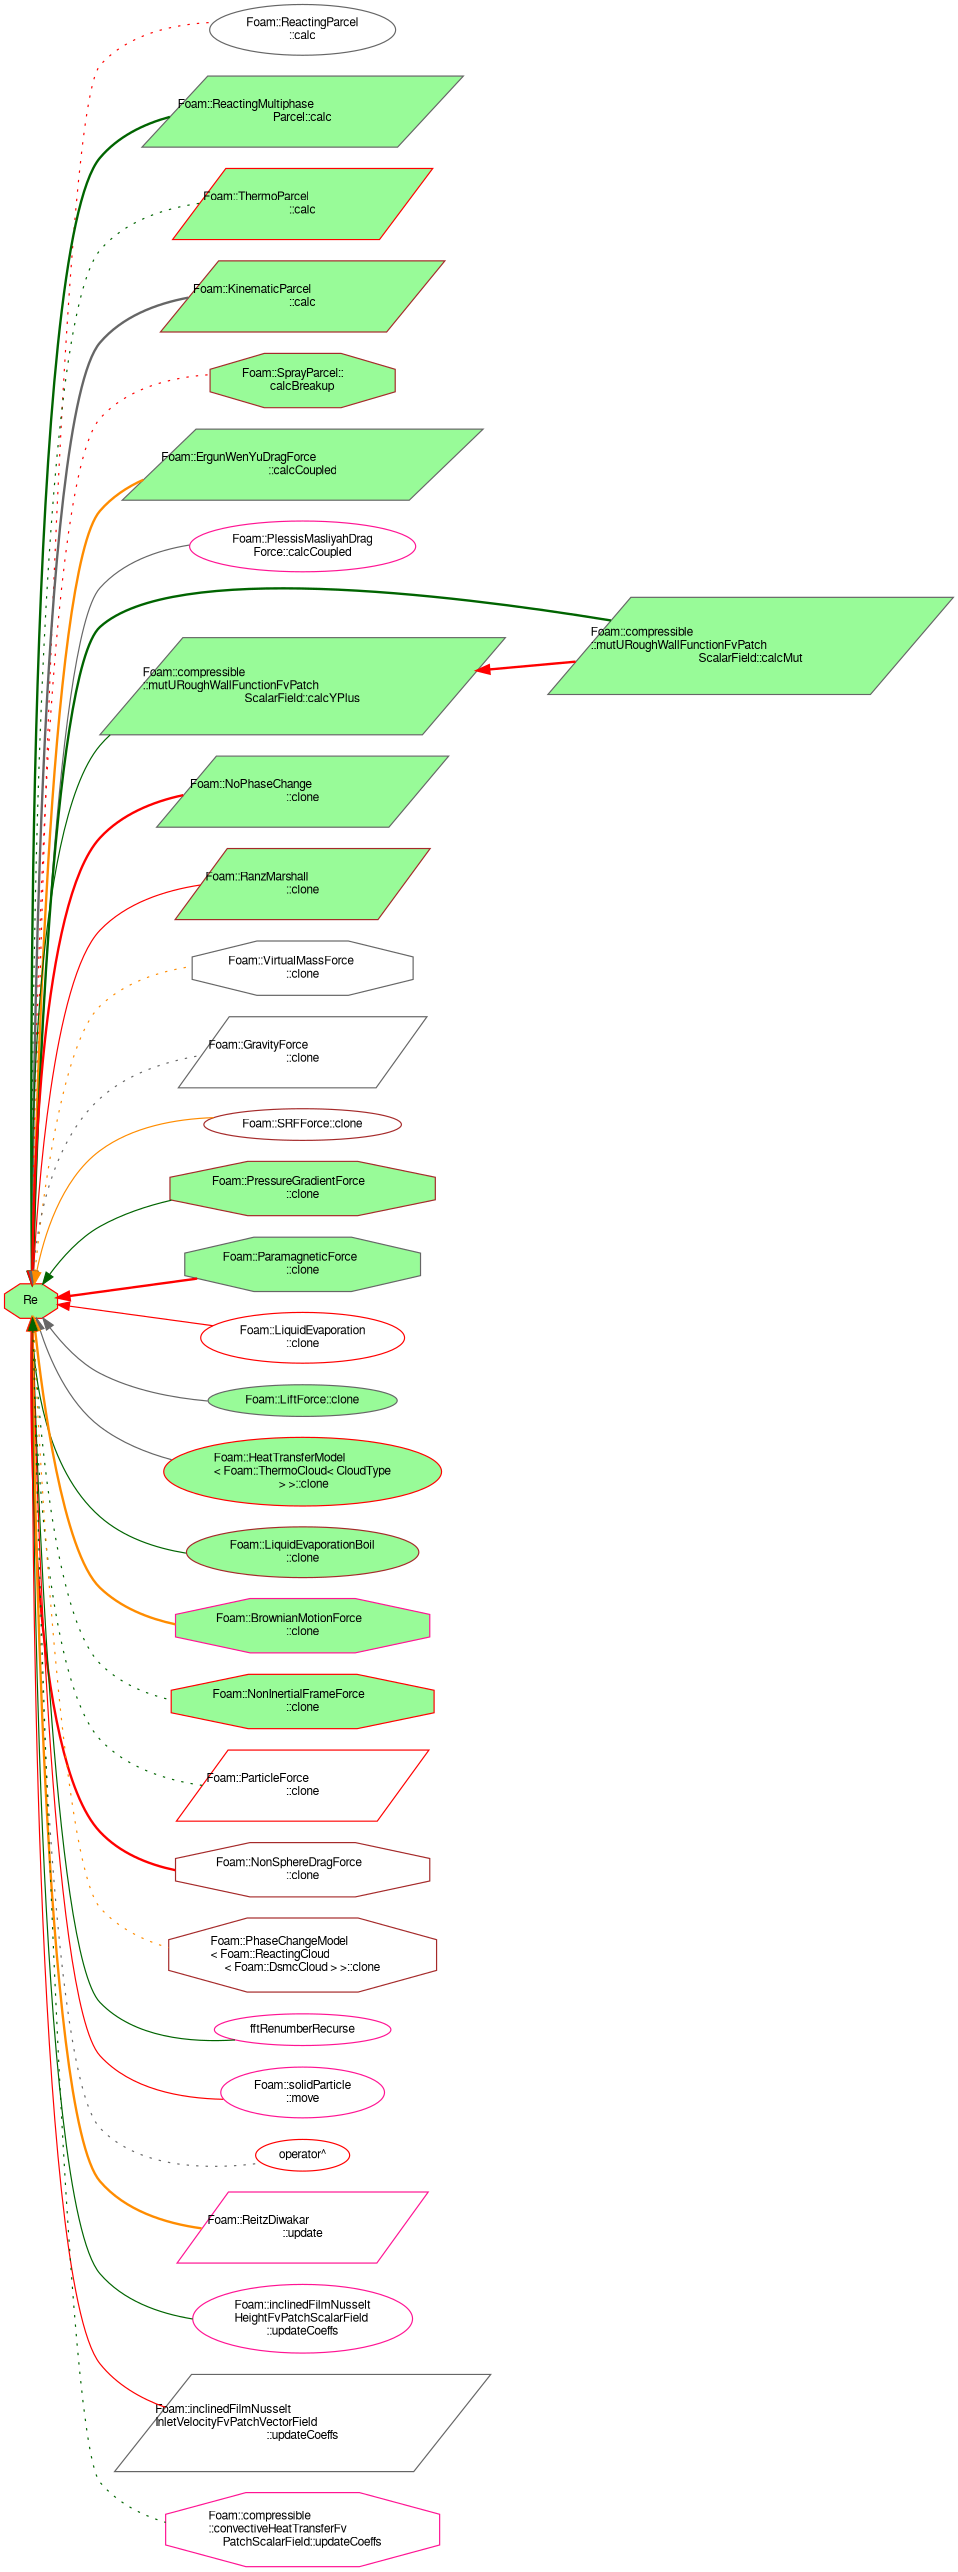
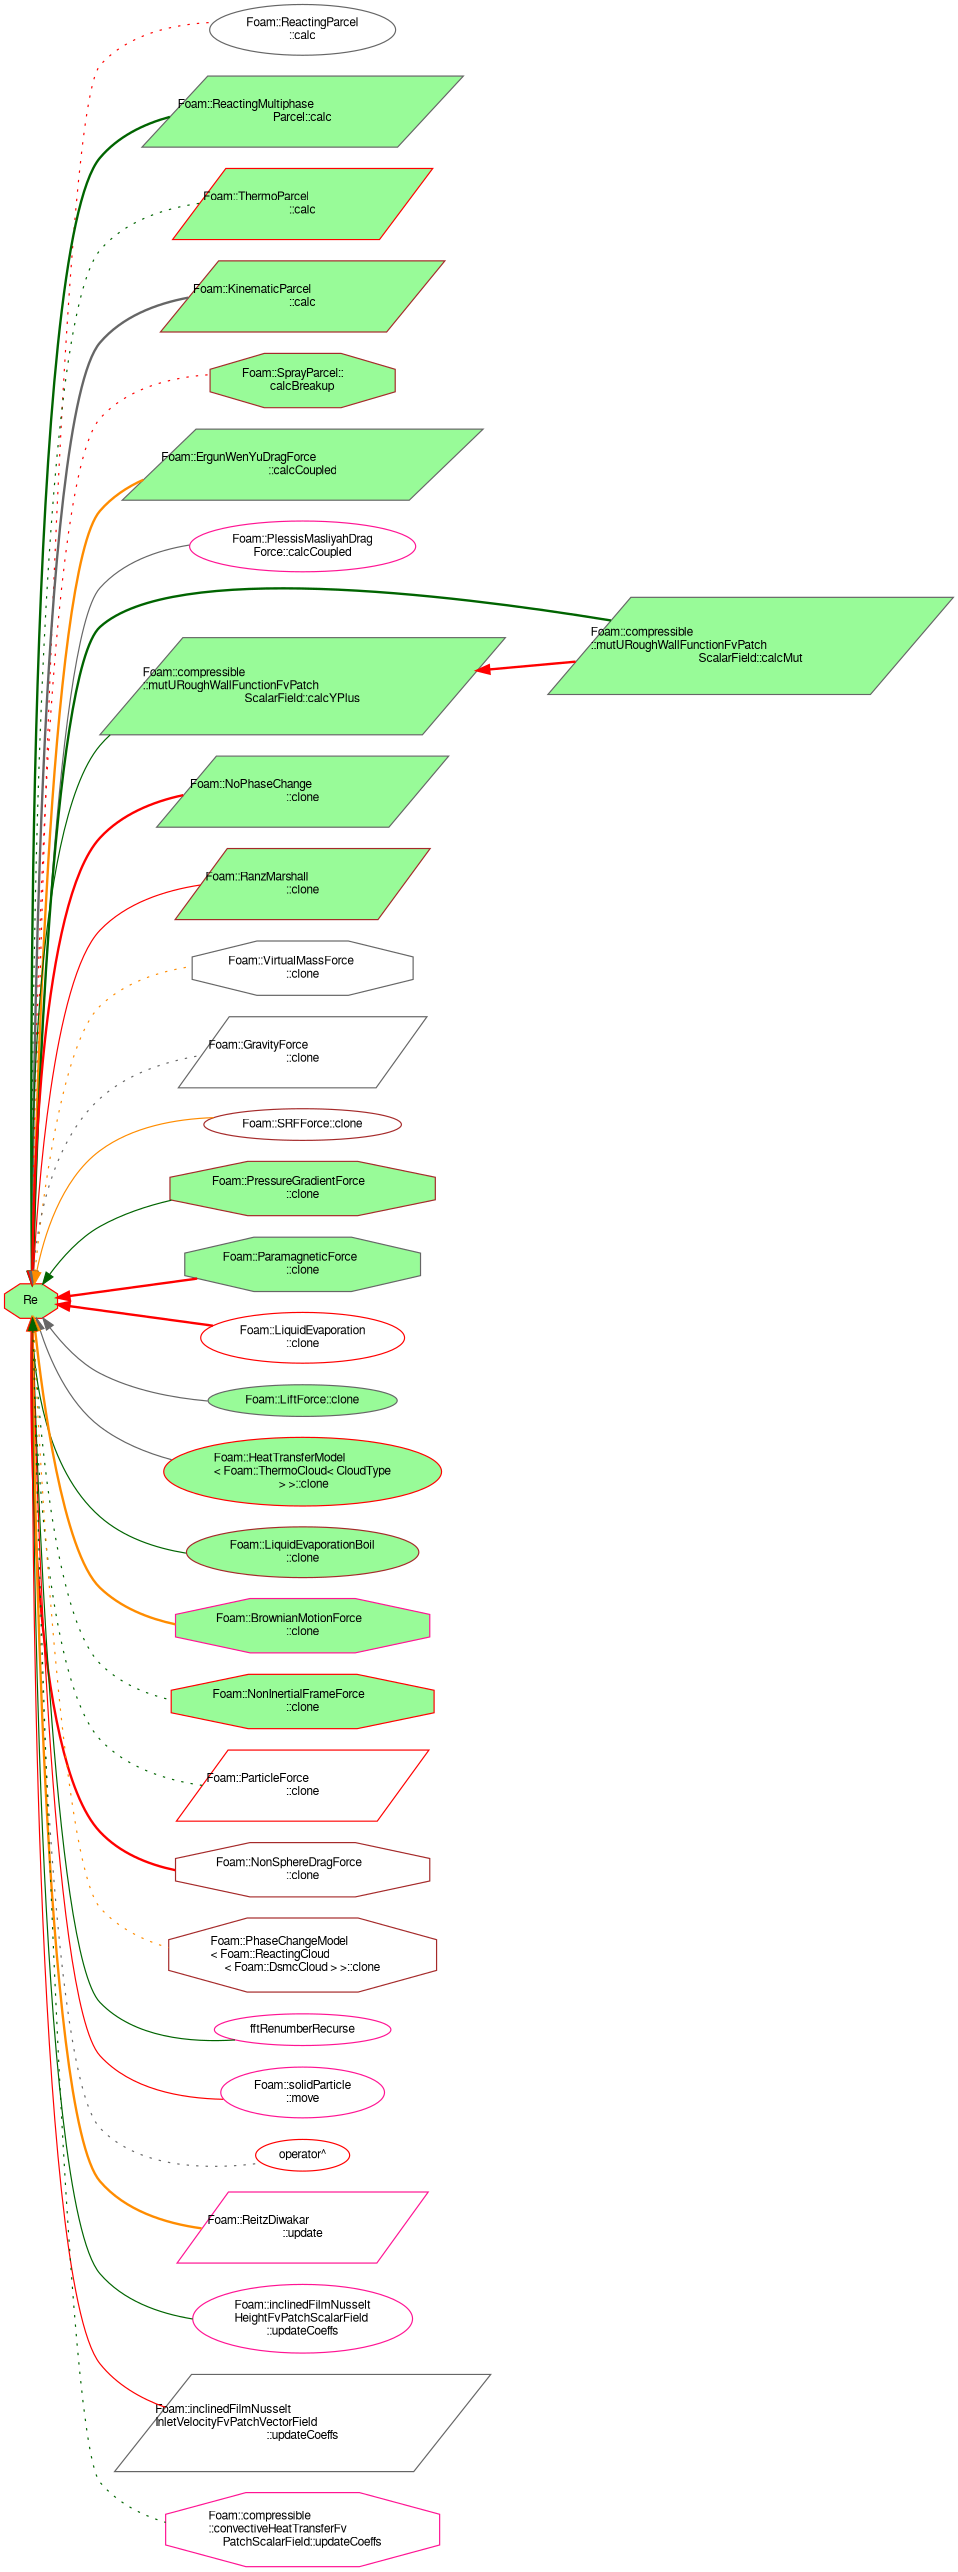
edge "Foam::LiquidEvaporation ::clone" -> "Re": style solid -> bold
